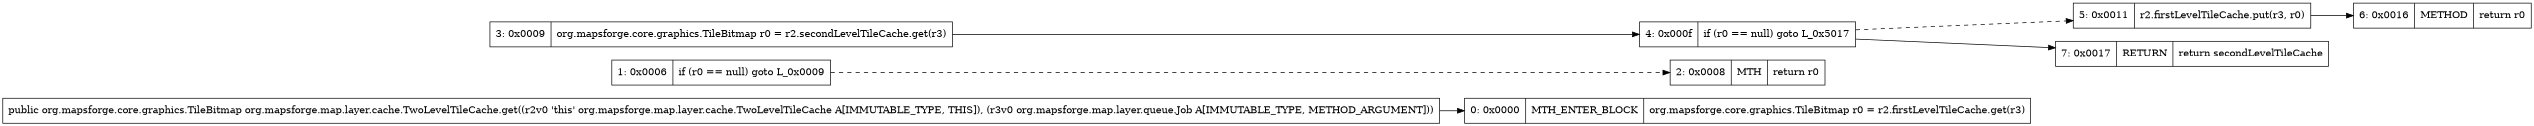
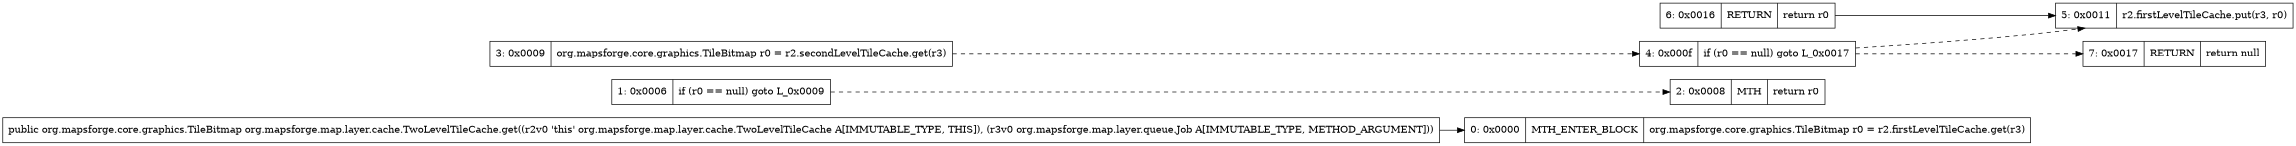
node "6: 0x0016": text "METHOD" -> "RETURN"
edge "5: 0x0011" -> "6: 0x0016": reversed
edge "3: 0x0009" -> "4: 0x000f": style solid -> dashed
node "4: 0x000f": text "if (r0 == null) goto L_0x5017" -> "if (r0 == null) goto L_0x0017"
edge "4: 0x000f" -> "7: 0x0017": style solid -> dashed
node "7: 0x0017": text "return secondLevelTileCache" -> "return null"
